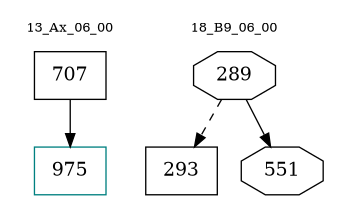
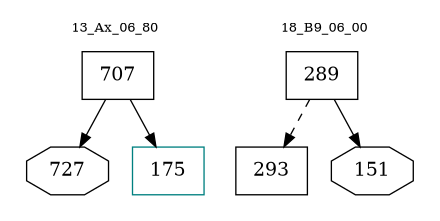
cluster "13_Ax_06_00": label "13_Ax_06_00" -> "13_Ax_06_80"
node "289": shape octagon -> box
node "727": added
node "975": label "975" -> "175"
node "551": label "551" -> "151"
